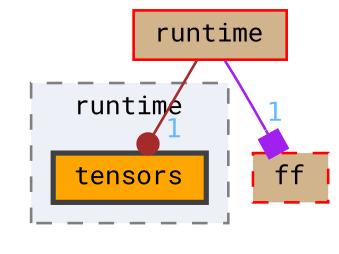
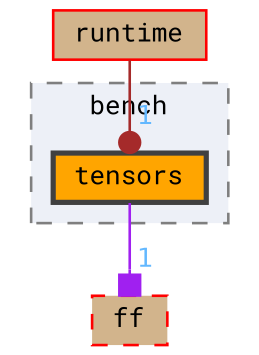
edge "runtime" -> "ff": now "tensors" -> "ff"
cluster "runtime": label "runtime" -> "bench"
